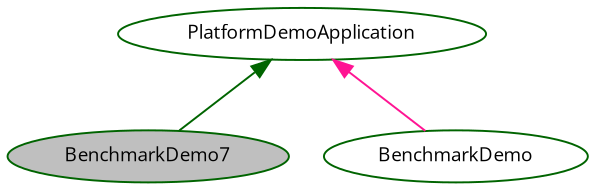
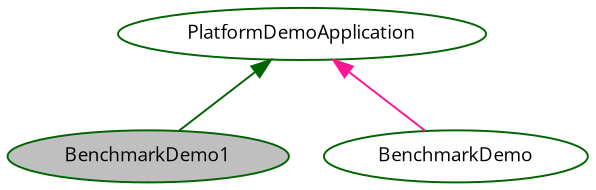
node "BenchmarkDemo7": label "BenchmarkDemo7" -> "BenchmarkDemo1"
